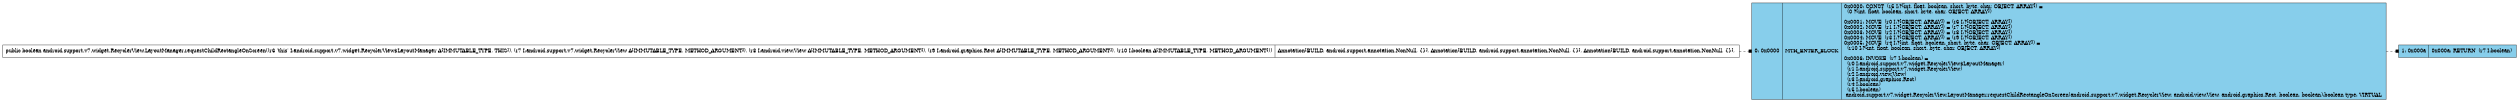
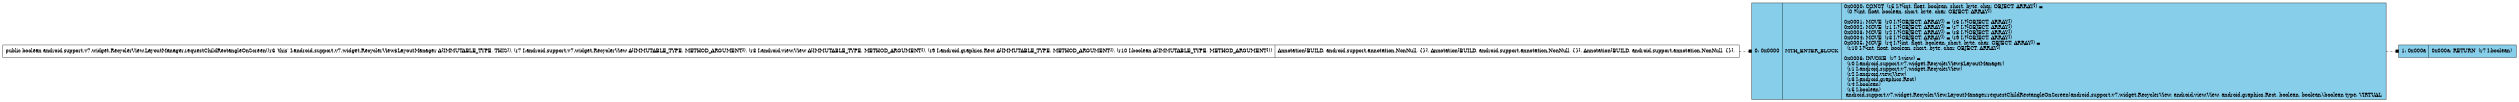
node "0: 0x0000": text "0x0006: INVOKE  (r7 I:boolean) =" -> "0x0006: INVOKE  (r7 I:view) ="
